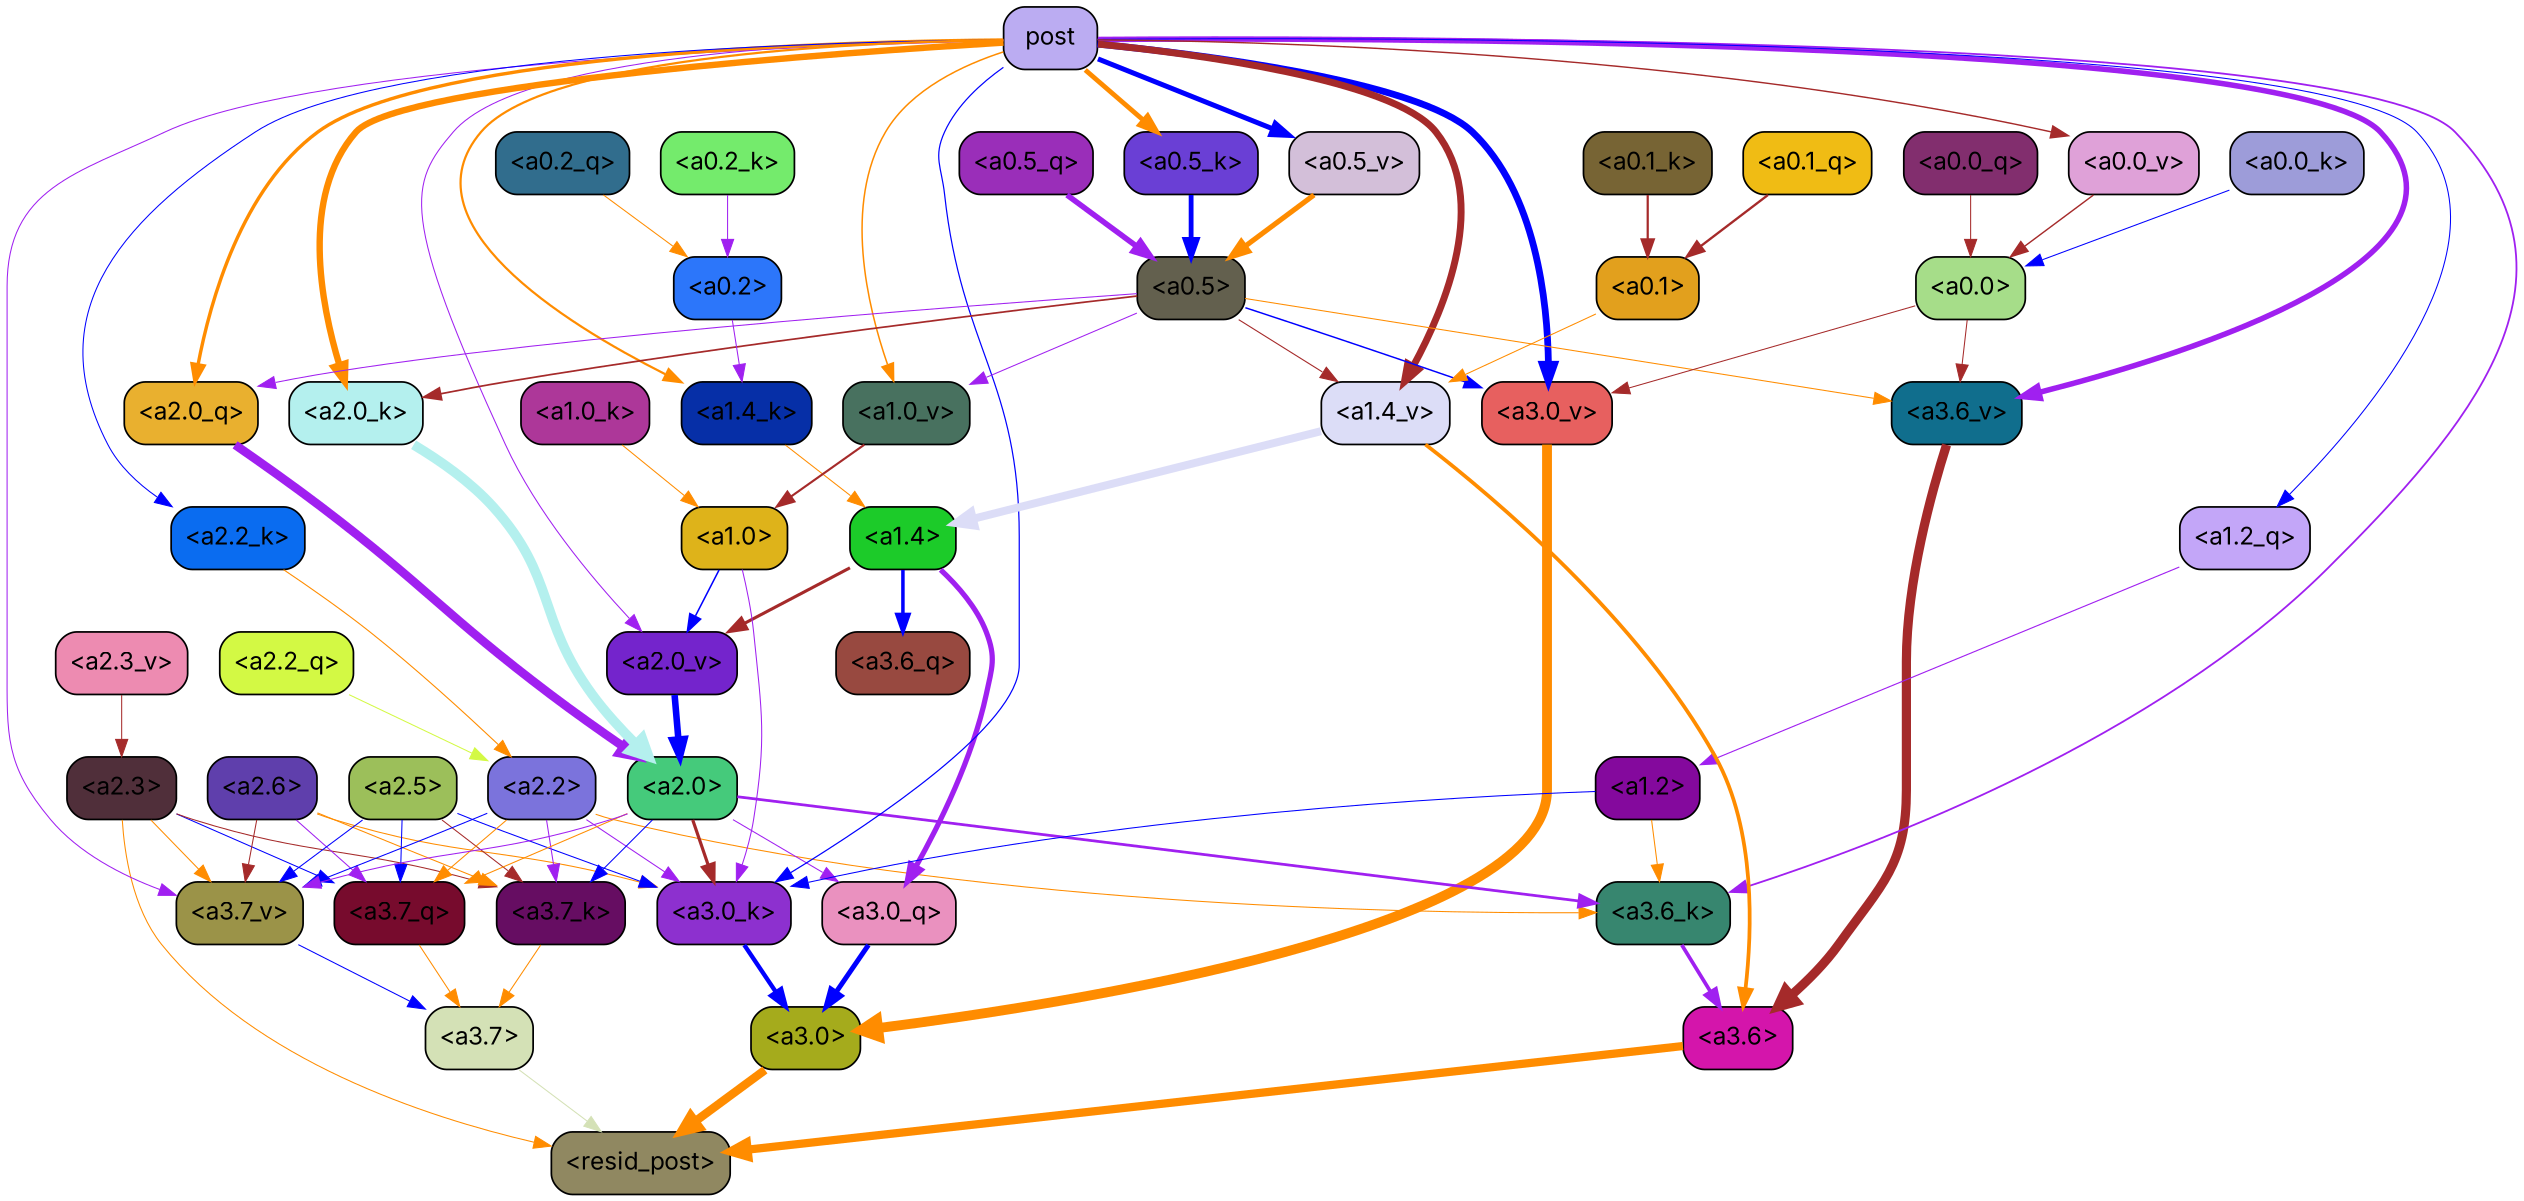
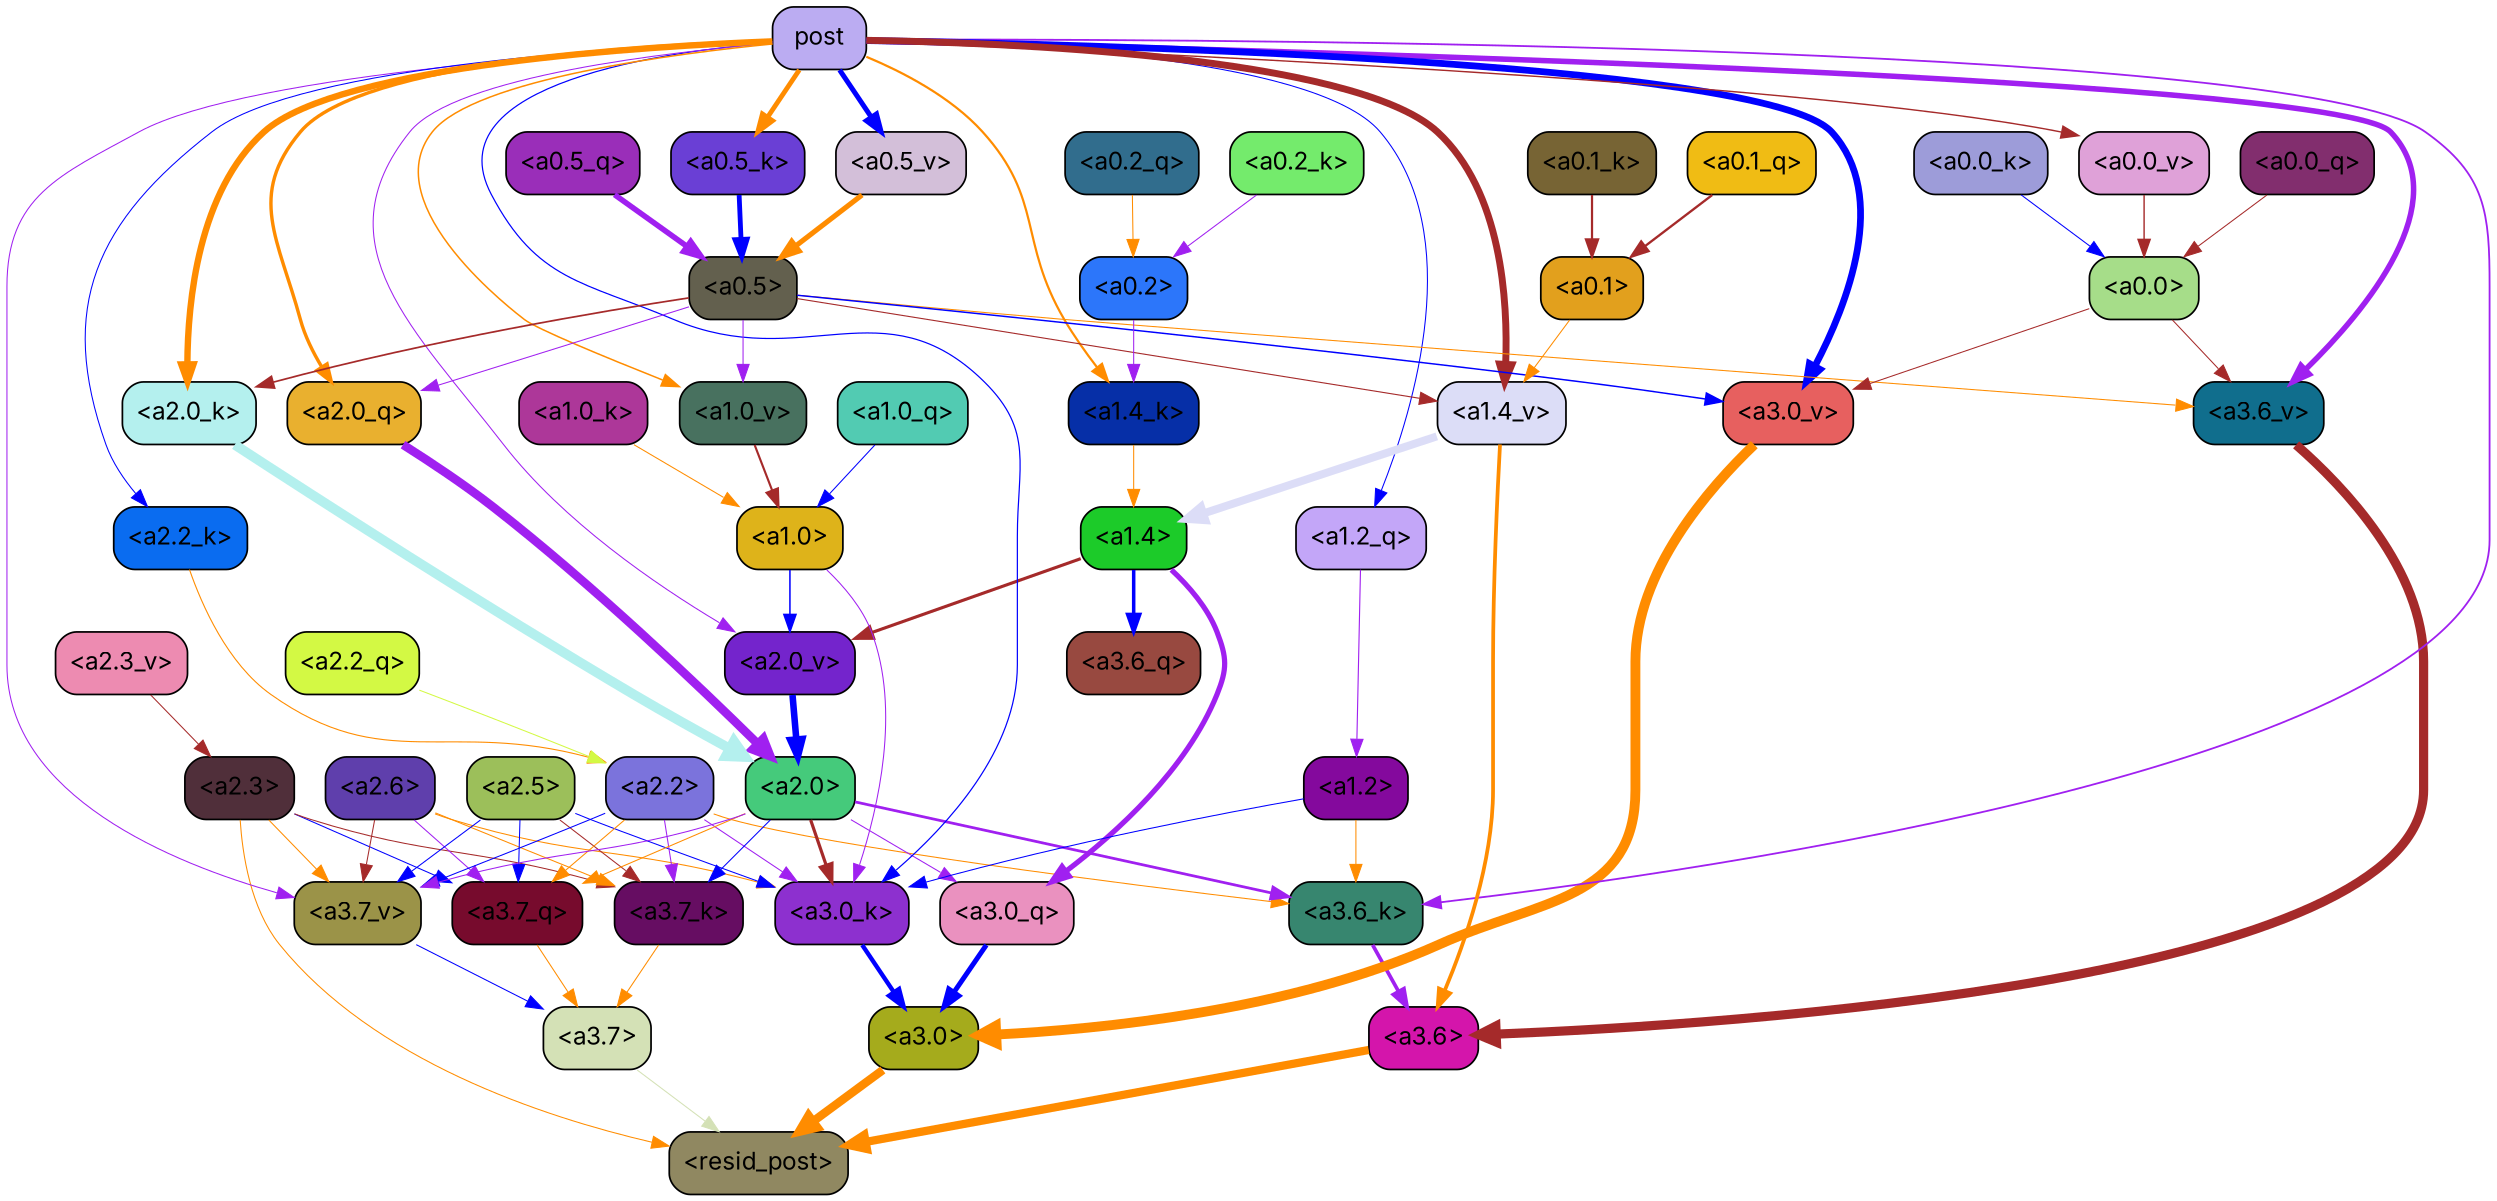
node "<a1.0_q>": added
